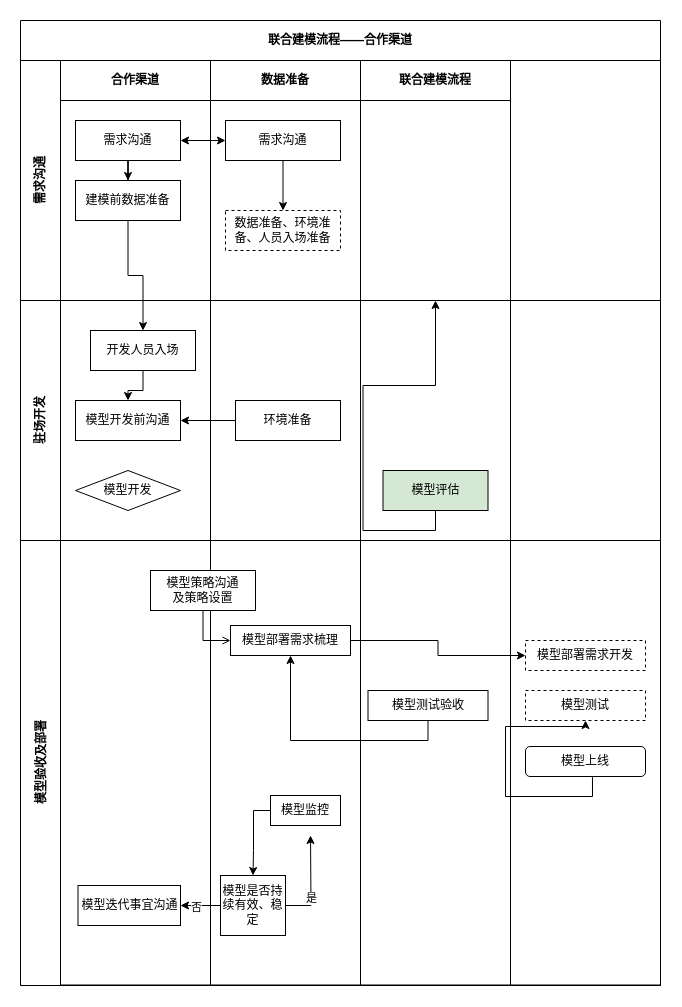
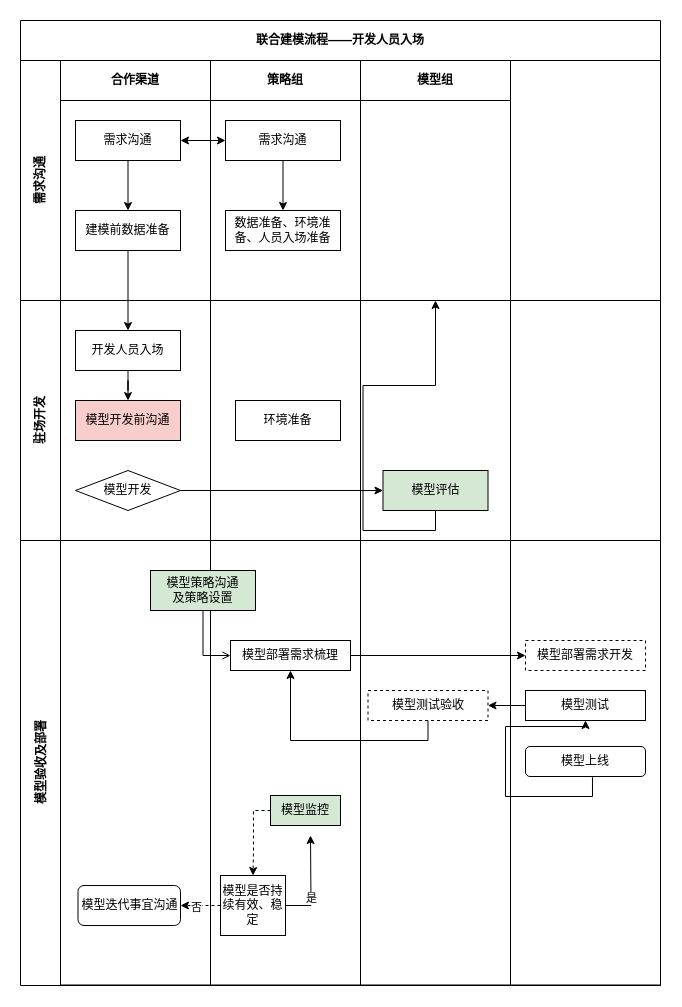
node "联合建模流程——合作渠道": label "联合建模流程——合作渠道" -> "联合建模流程——开发人员入场"
node "数据准备": label "数据准备" -> "策略组"
node "联合建模流程": label "联合建模流程" -> "模型组"
node "建模前数据准备": moved (128, 201) -> (128, 231)
node "数据准备、环境准备、人员入场准备": style dashed -> solid
node "开发人员入场": moved (143, 351) -> (128, 351)
node "模型开发前沟通": fillcolor #ffffff -> #f8cecc
edge "环境准备" -> "模型开发前沟通": removed
edge "模型开发" -> "模型评估": added
node "模型策略沟通 及策略设置": fillcolor #ffffff -> #d5e8d4
node "模型部署需求梳理": moved (291, 641) -> (291, 656)
node "模型测试验收": style solid -> dashed
edge "模型测试" -> "模型测试验收": added
node "模型测试": style dashed -> solid
node "模型监控": fillcolor #ffffff -> #d5e8d4
edge "模型监控" -> "模型是否持续有效、稳定": style solid -> dashed
node "模型迭代事宜沟通": shape rectangle -> rounded rectangle
edge "模型是否持续有效、稳定" -> "模型迭代事宜沟通": style solid -> dashed
